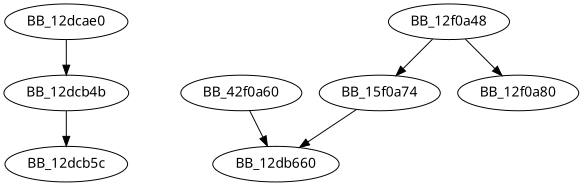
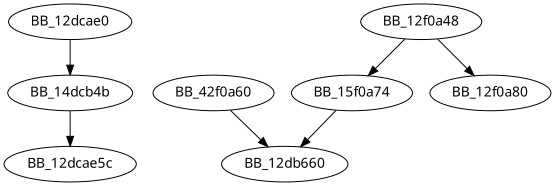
node "BB_12dcb4b": label "BB_12dcb4b" -> "BB_14dcb4b"
node "BB_12dcb5c": label "BB_12dcb5c" -> "BB_12dcae5c"
